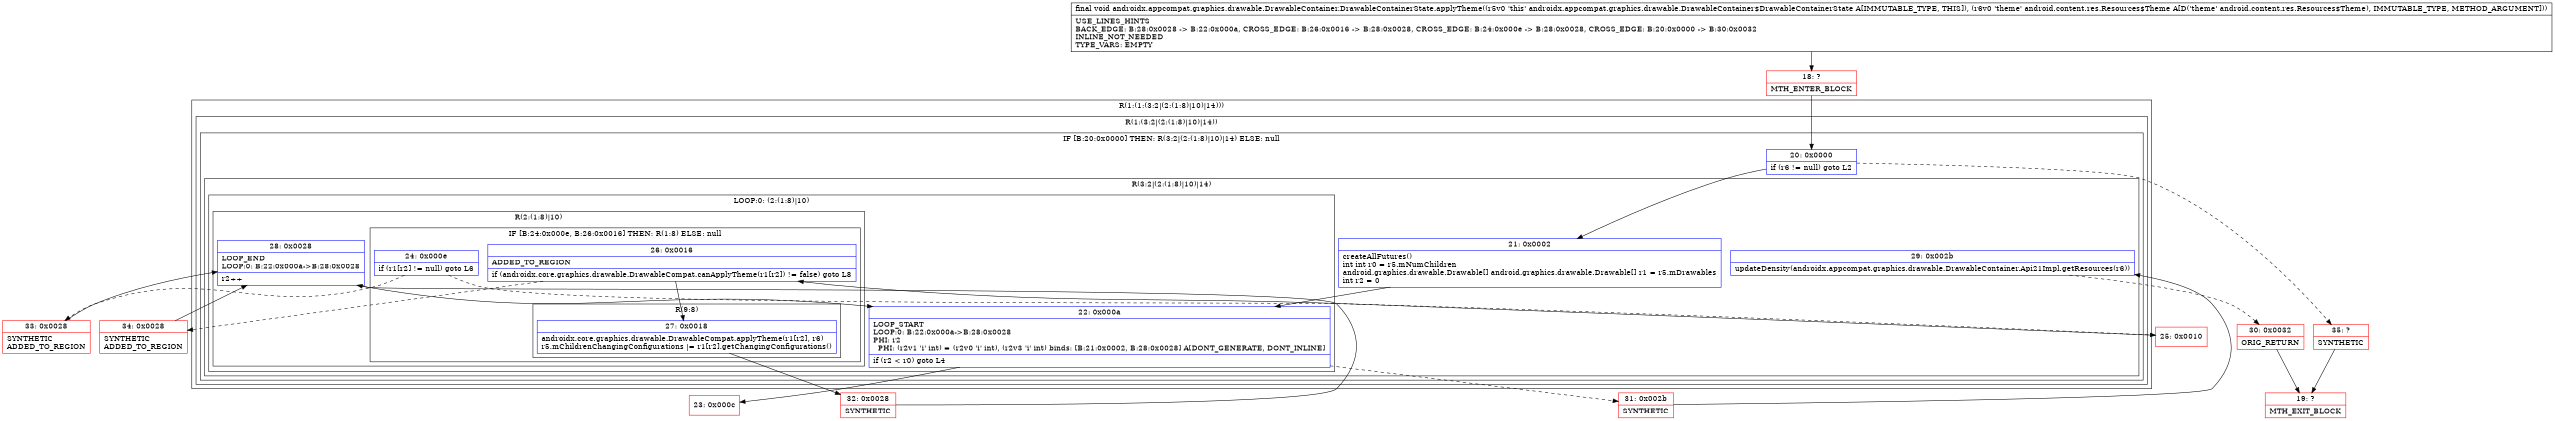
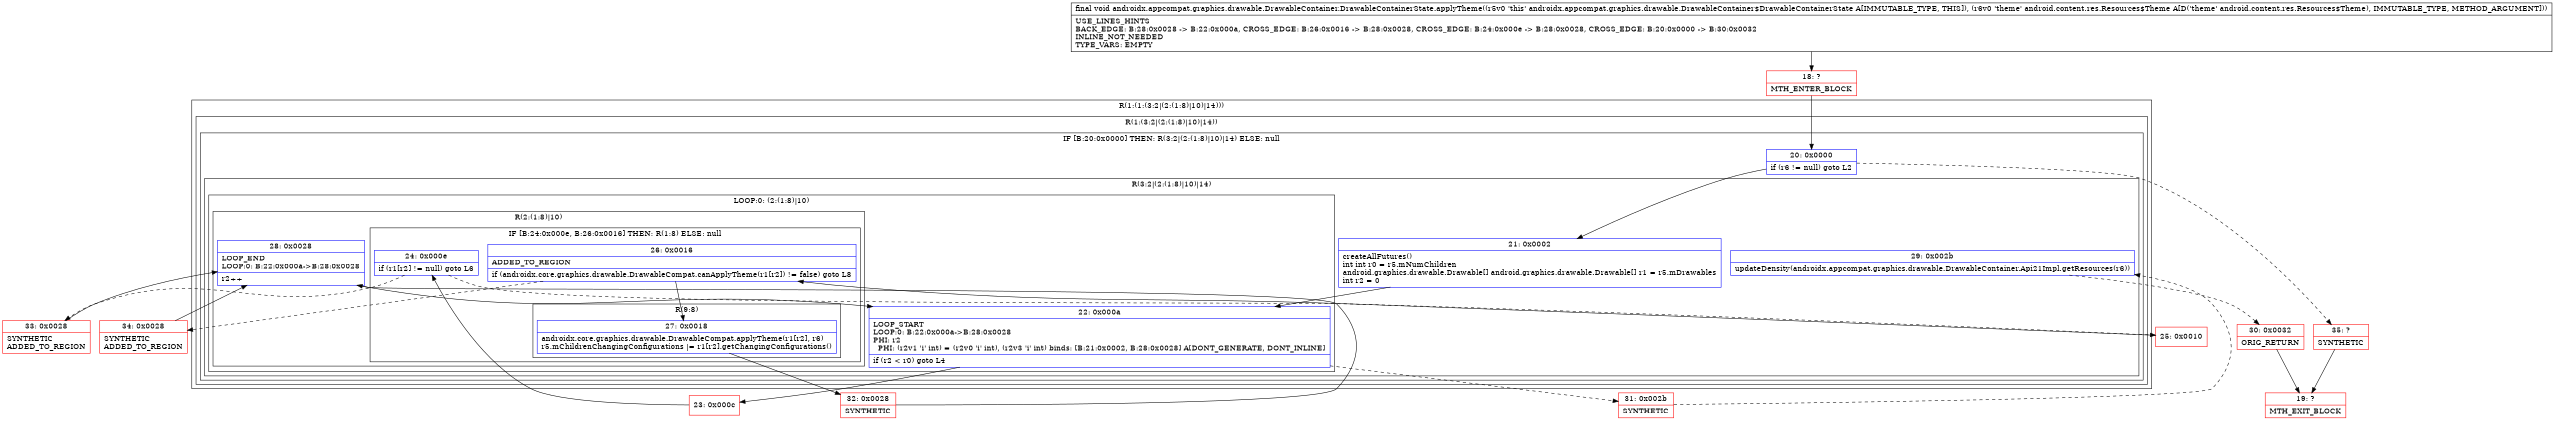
edge "23: 0x000c" -> "24: 0x000e": added
edge "31: 0x002b" -> "29: 0x002b": style solid -> dashed
